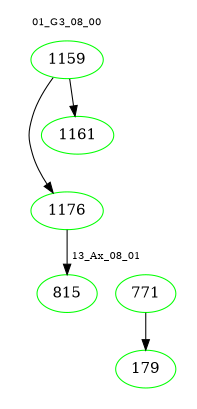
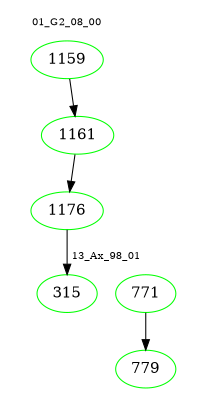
cluster "01_G3_08_00": label "01_G3_08_00" -> "01_G2_08_00"
edge "1159" -> "1176": now "1161" -> "1176"
cluster "13_Ax_08_01": label "13_Ax_08_01" -> "13_Ax_98_01"
node "815": label "815" -> "315"
node "179": label "179" -> "779"
